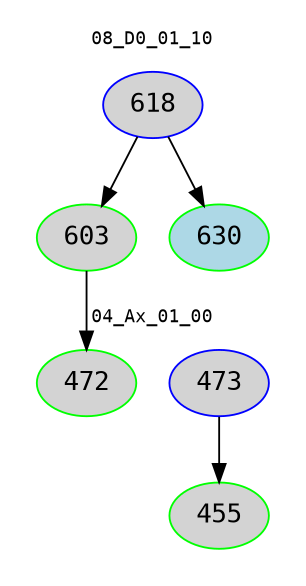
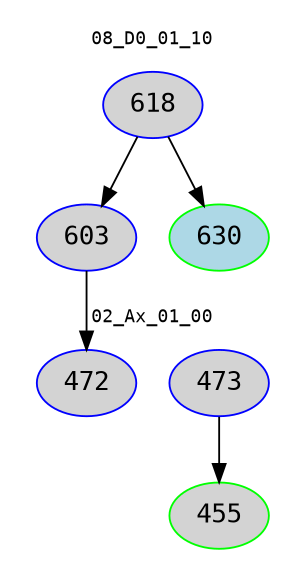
node "603": color green -> blue
cluster "04_Ax_01_00": label "04_Ax_01_00" -> "02_Ax_01_00"
node "472": color green -> blue
